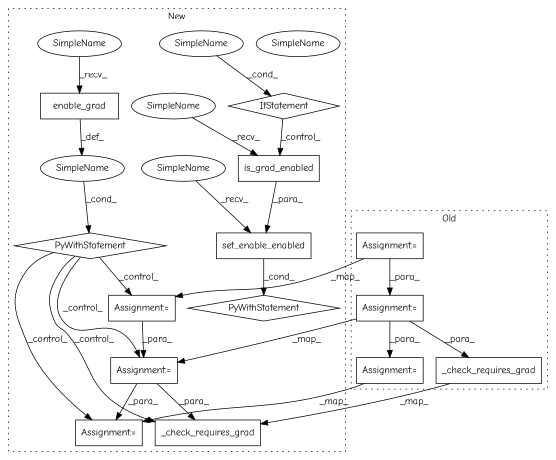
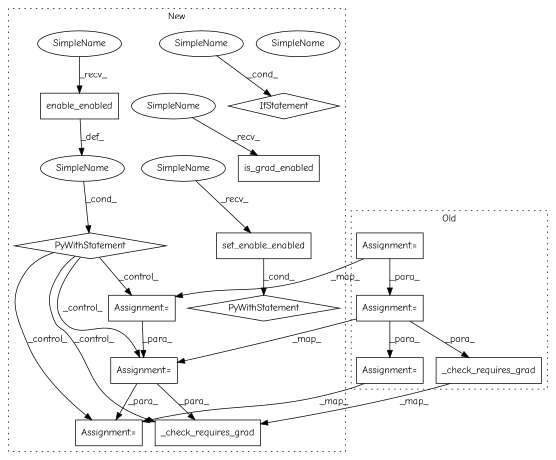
node "enable_grad": label "enable_grad" -> "enable_enabled"
edge "IfStatement" -> "is_grad_enabled": removed, label "_control_"
edge "is_grad_enabled" -> "set_enable_enabled": removed, label "_para_"
